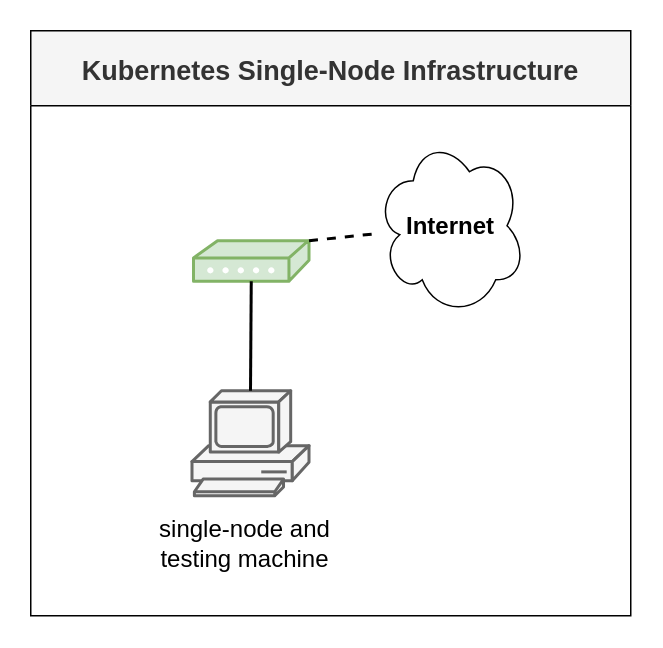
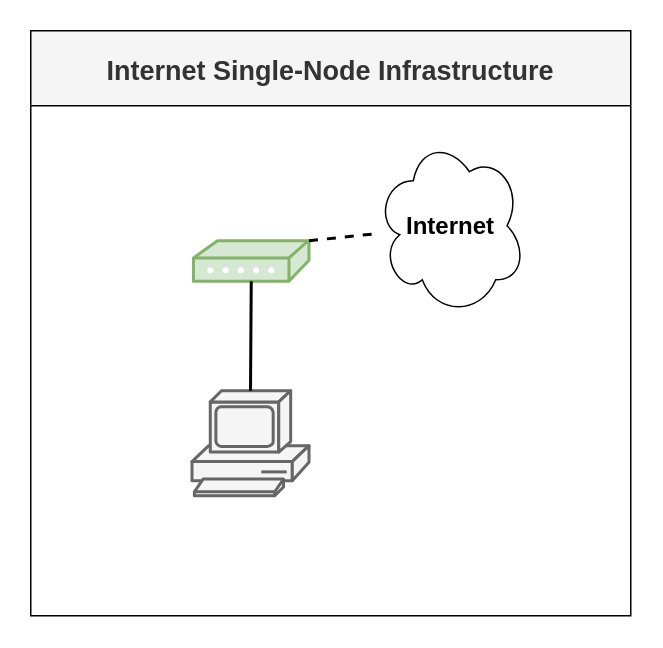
node "Kubernetes Single-Node Infrastructure": label "Kubernetes Single-Node Infrastructure" -> "Internet Single-Node Infrastructure"
node "single-node and testing machine": removed
